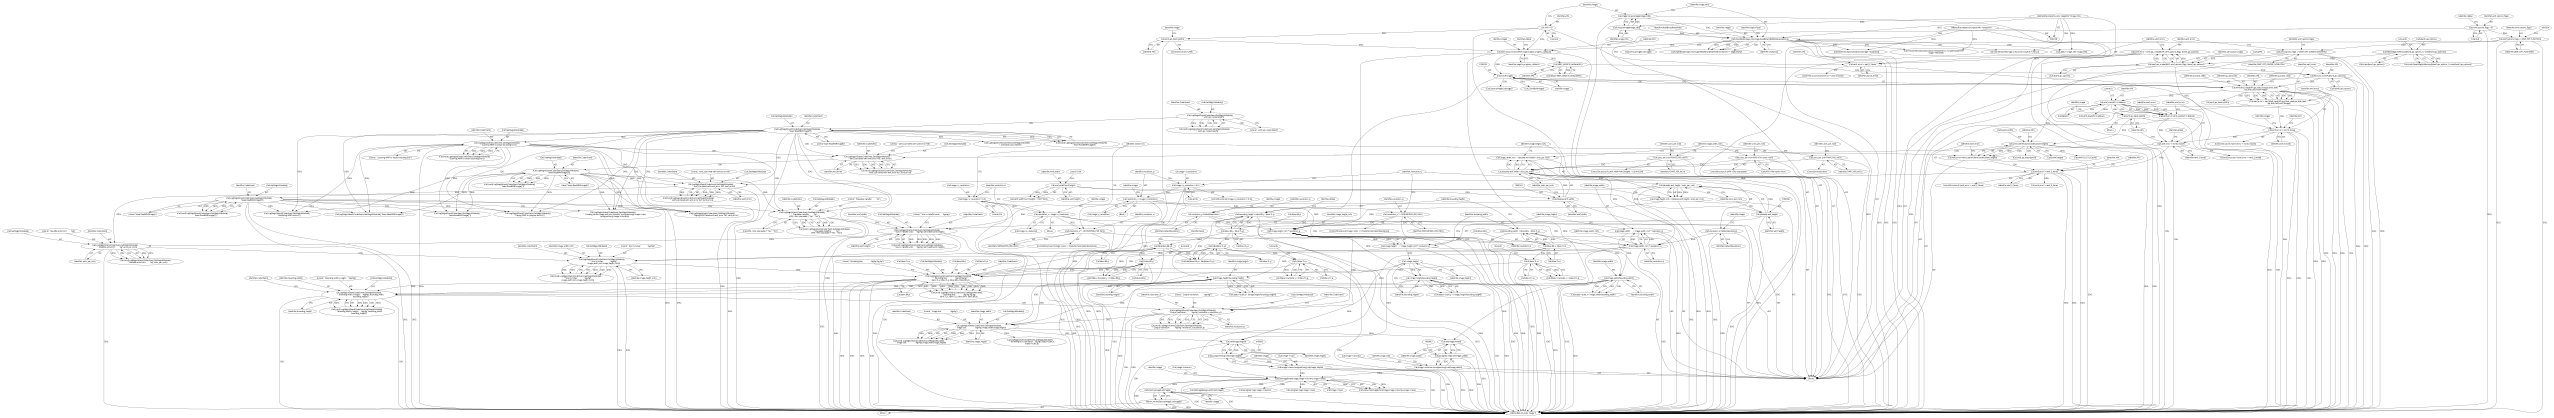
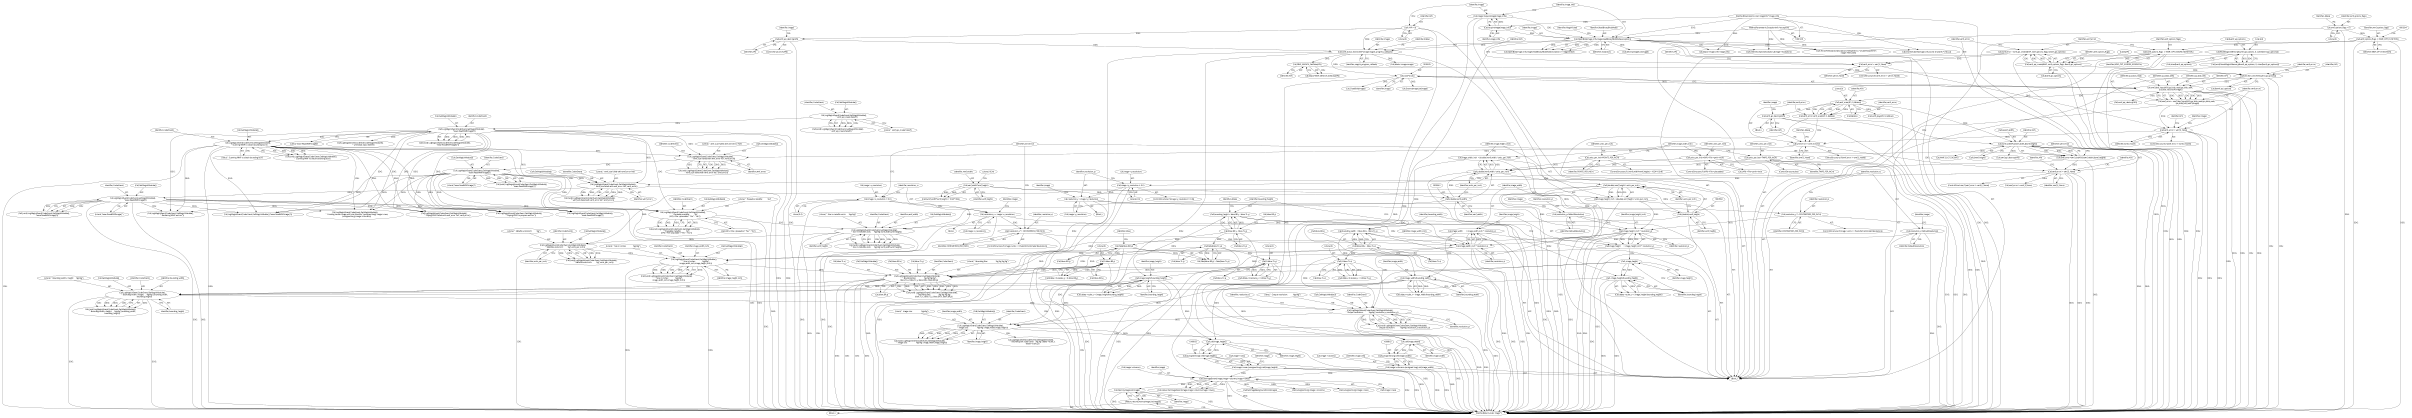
node "(Call,ddata->image=image)": added
node "(Call,(void*)image)": label "(Call,(void*)image)" -> "(Call,(void*)rows)"
